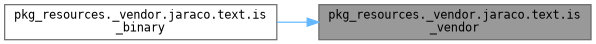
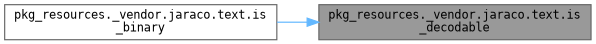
node "pkg_resources._vendor.jaraco.text.is _vendor": label "pkg_resources._vendor.jaraco.text.is _vendor" -> "pkg_resources._vendor.jaraco.text.is _decodable"
